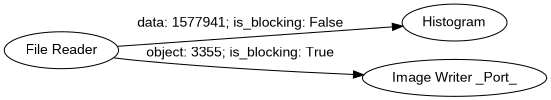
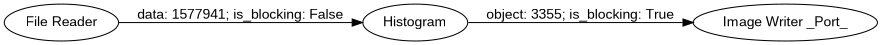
edge "File Reader" -> "Image Writer _Port_": now "Histogram" -> "Image Writer _Port_"
